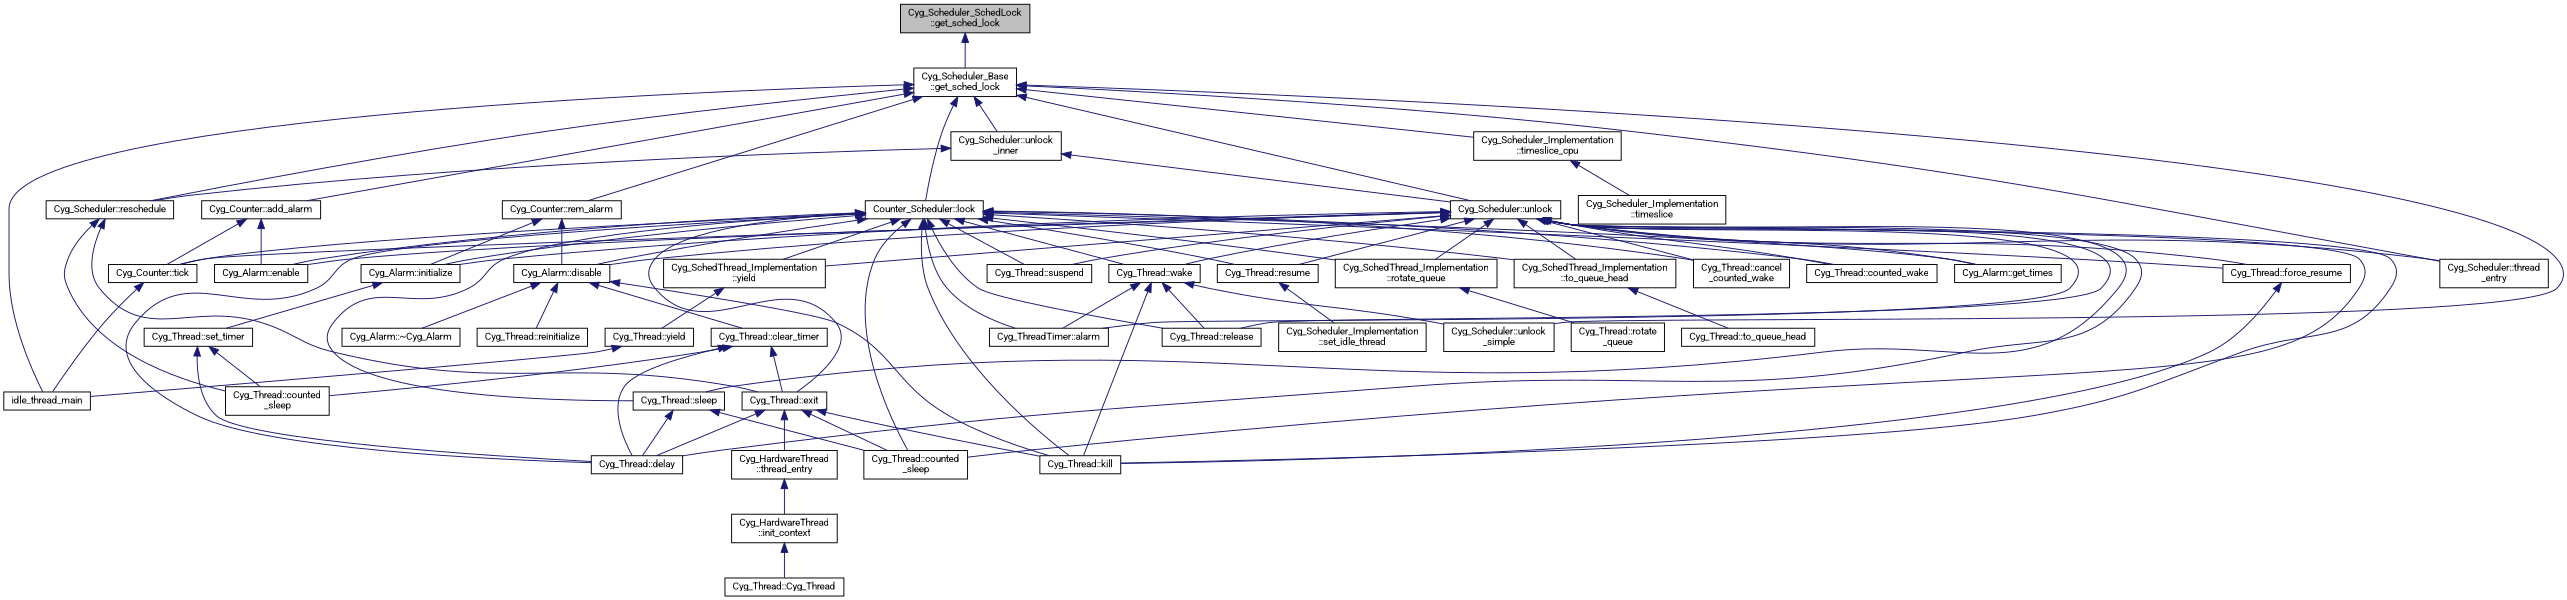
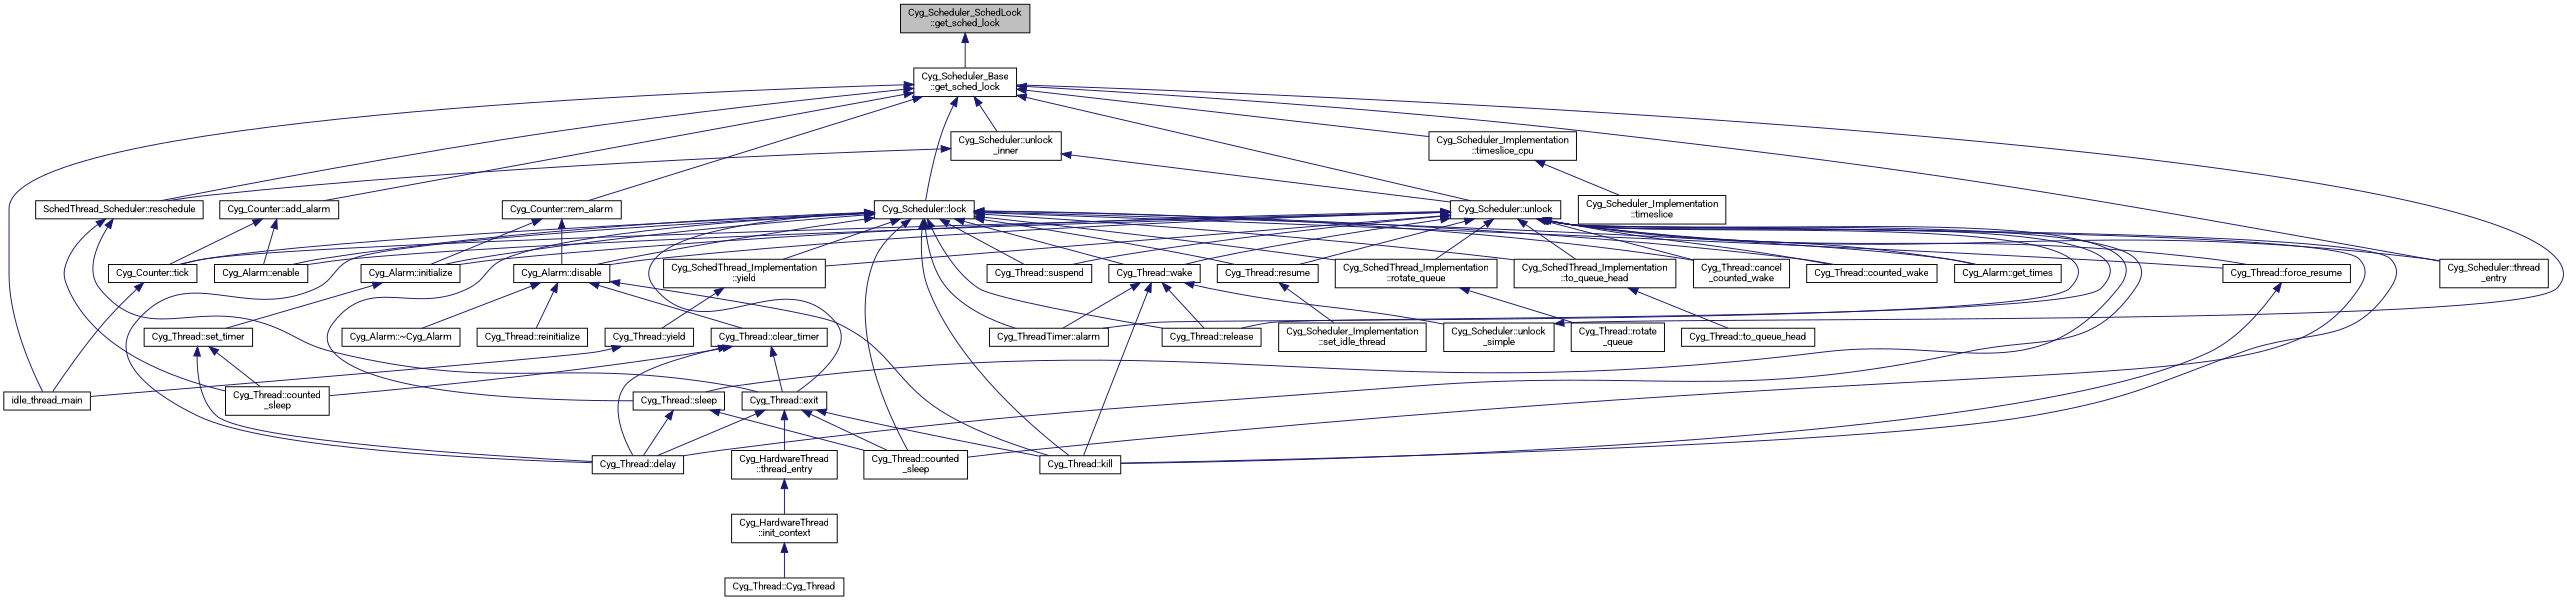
edge "Cyg_Scheduler::unlock _simple" -> "Cyg_Scheduler_Base ::get_sched_lock": reversed
node "Cyg_Scheduler::reschedule": label "Cyg_Scheduler::reschedule" -> "SchedThread_Scheduler::reschedule"
node "Counter_Scheduler::lock": label "Counter_Scheduler::lock" -> "Cyg_Scheduler::lock"
